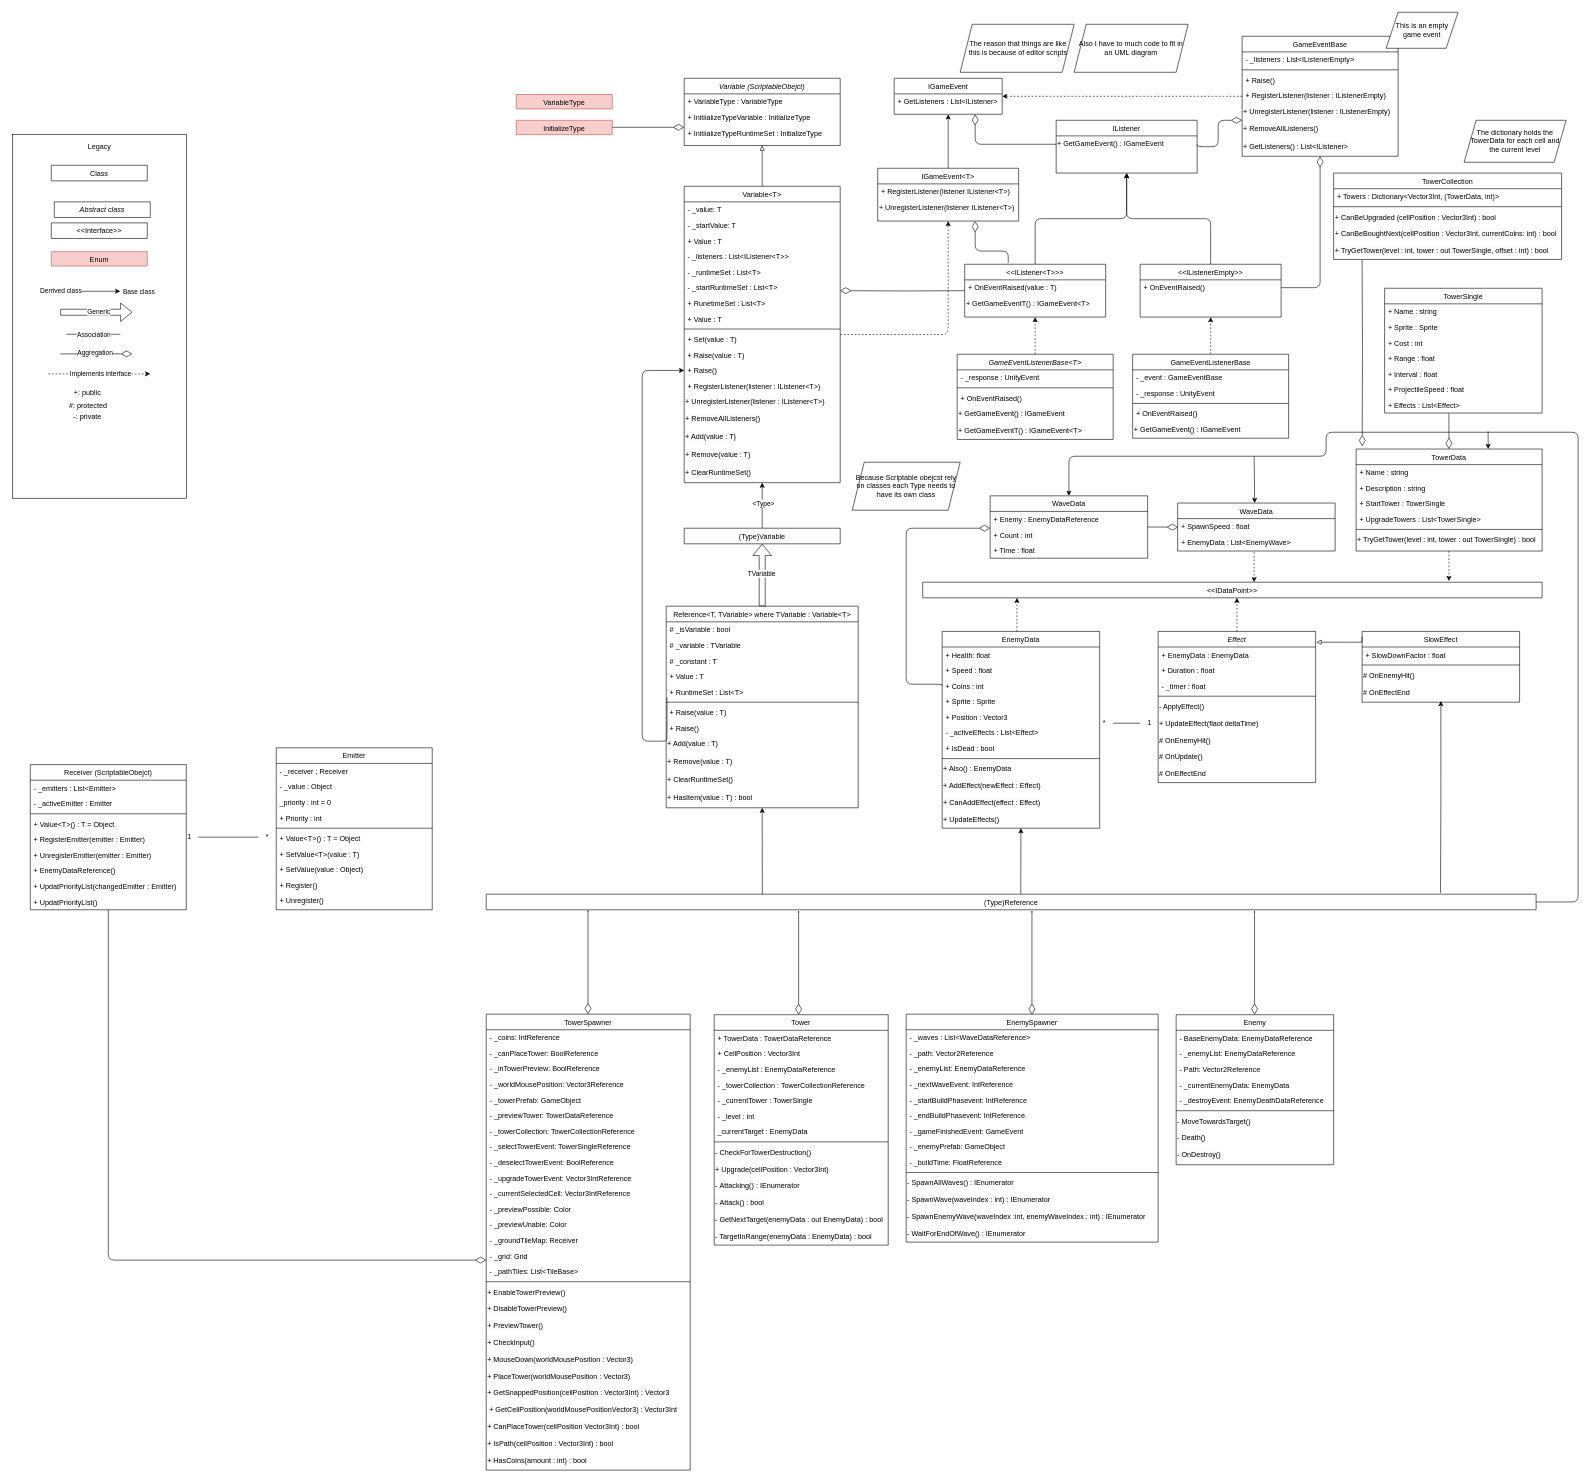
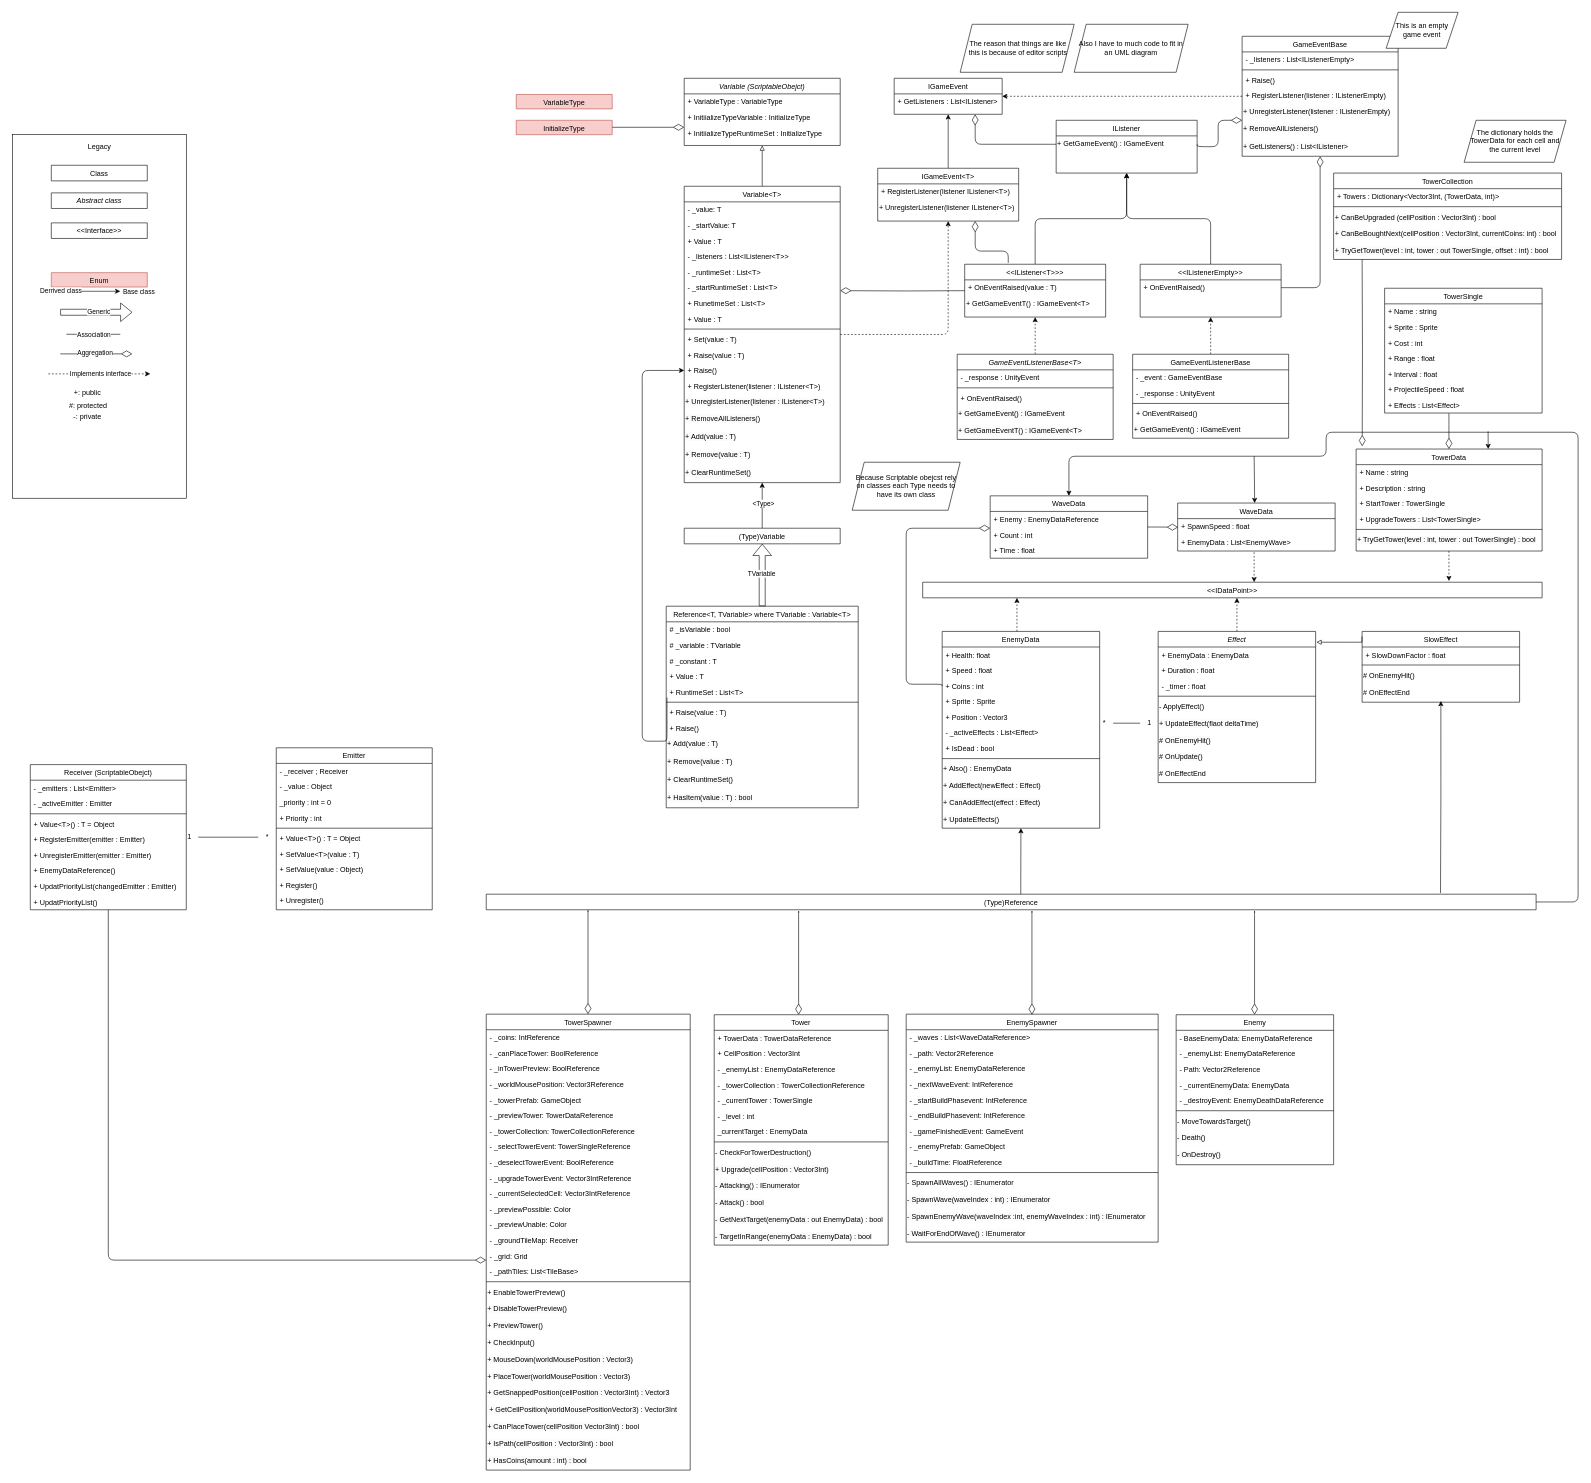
node "Abstract class": moved (102, 210) -> (99, 201)
node "Enum": moved (99, 259) -> (99, 280)
edge "(Type)Reference" -> "+ HasItem(value : T) : bool": removed
